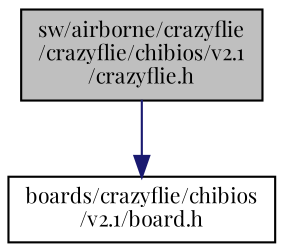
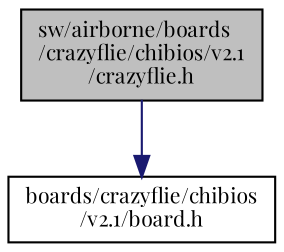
node "sw/airborne/crazyflie /crazyflie/chibios/v2.1 /crazyflie.h": label "sw/airborne/crazyflie /crazyflie/chibios/v2.1 /crazyflie.h" -> "sw/airborne/boards /crazyflie/chibios/v2.1 /crazyflie.h"
